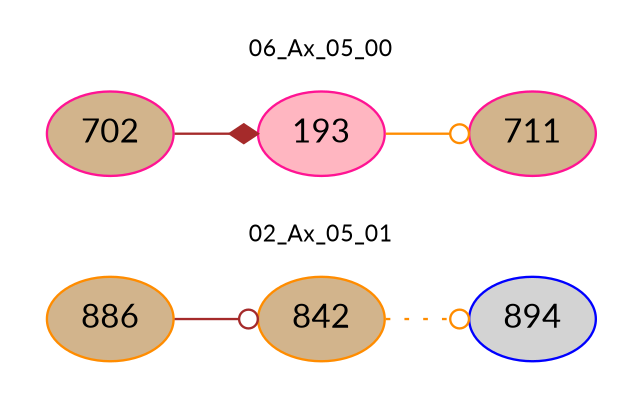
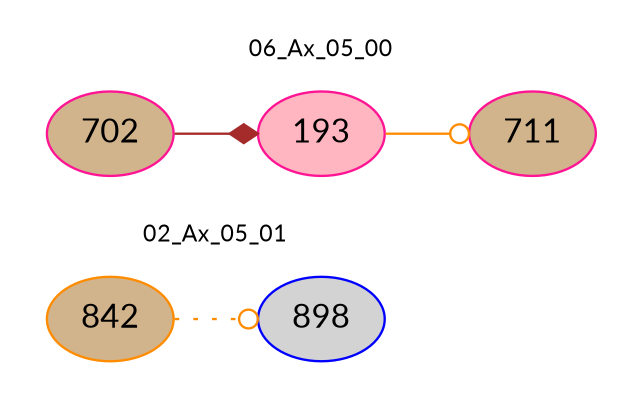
node "886": removed
node "894": label "894" -> "898"
